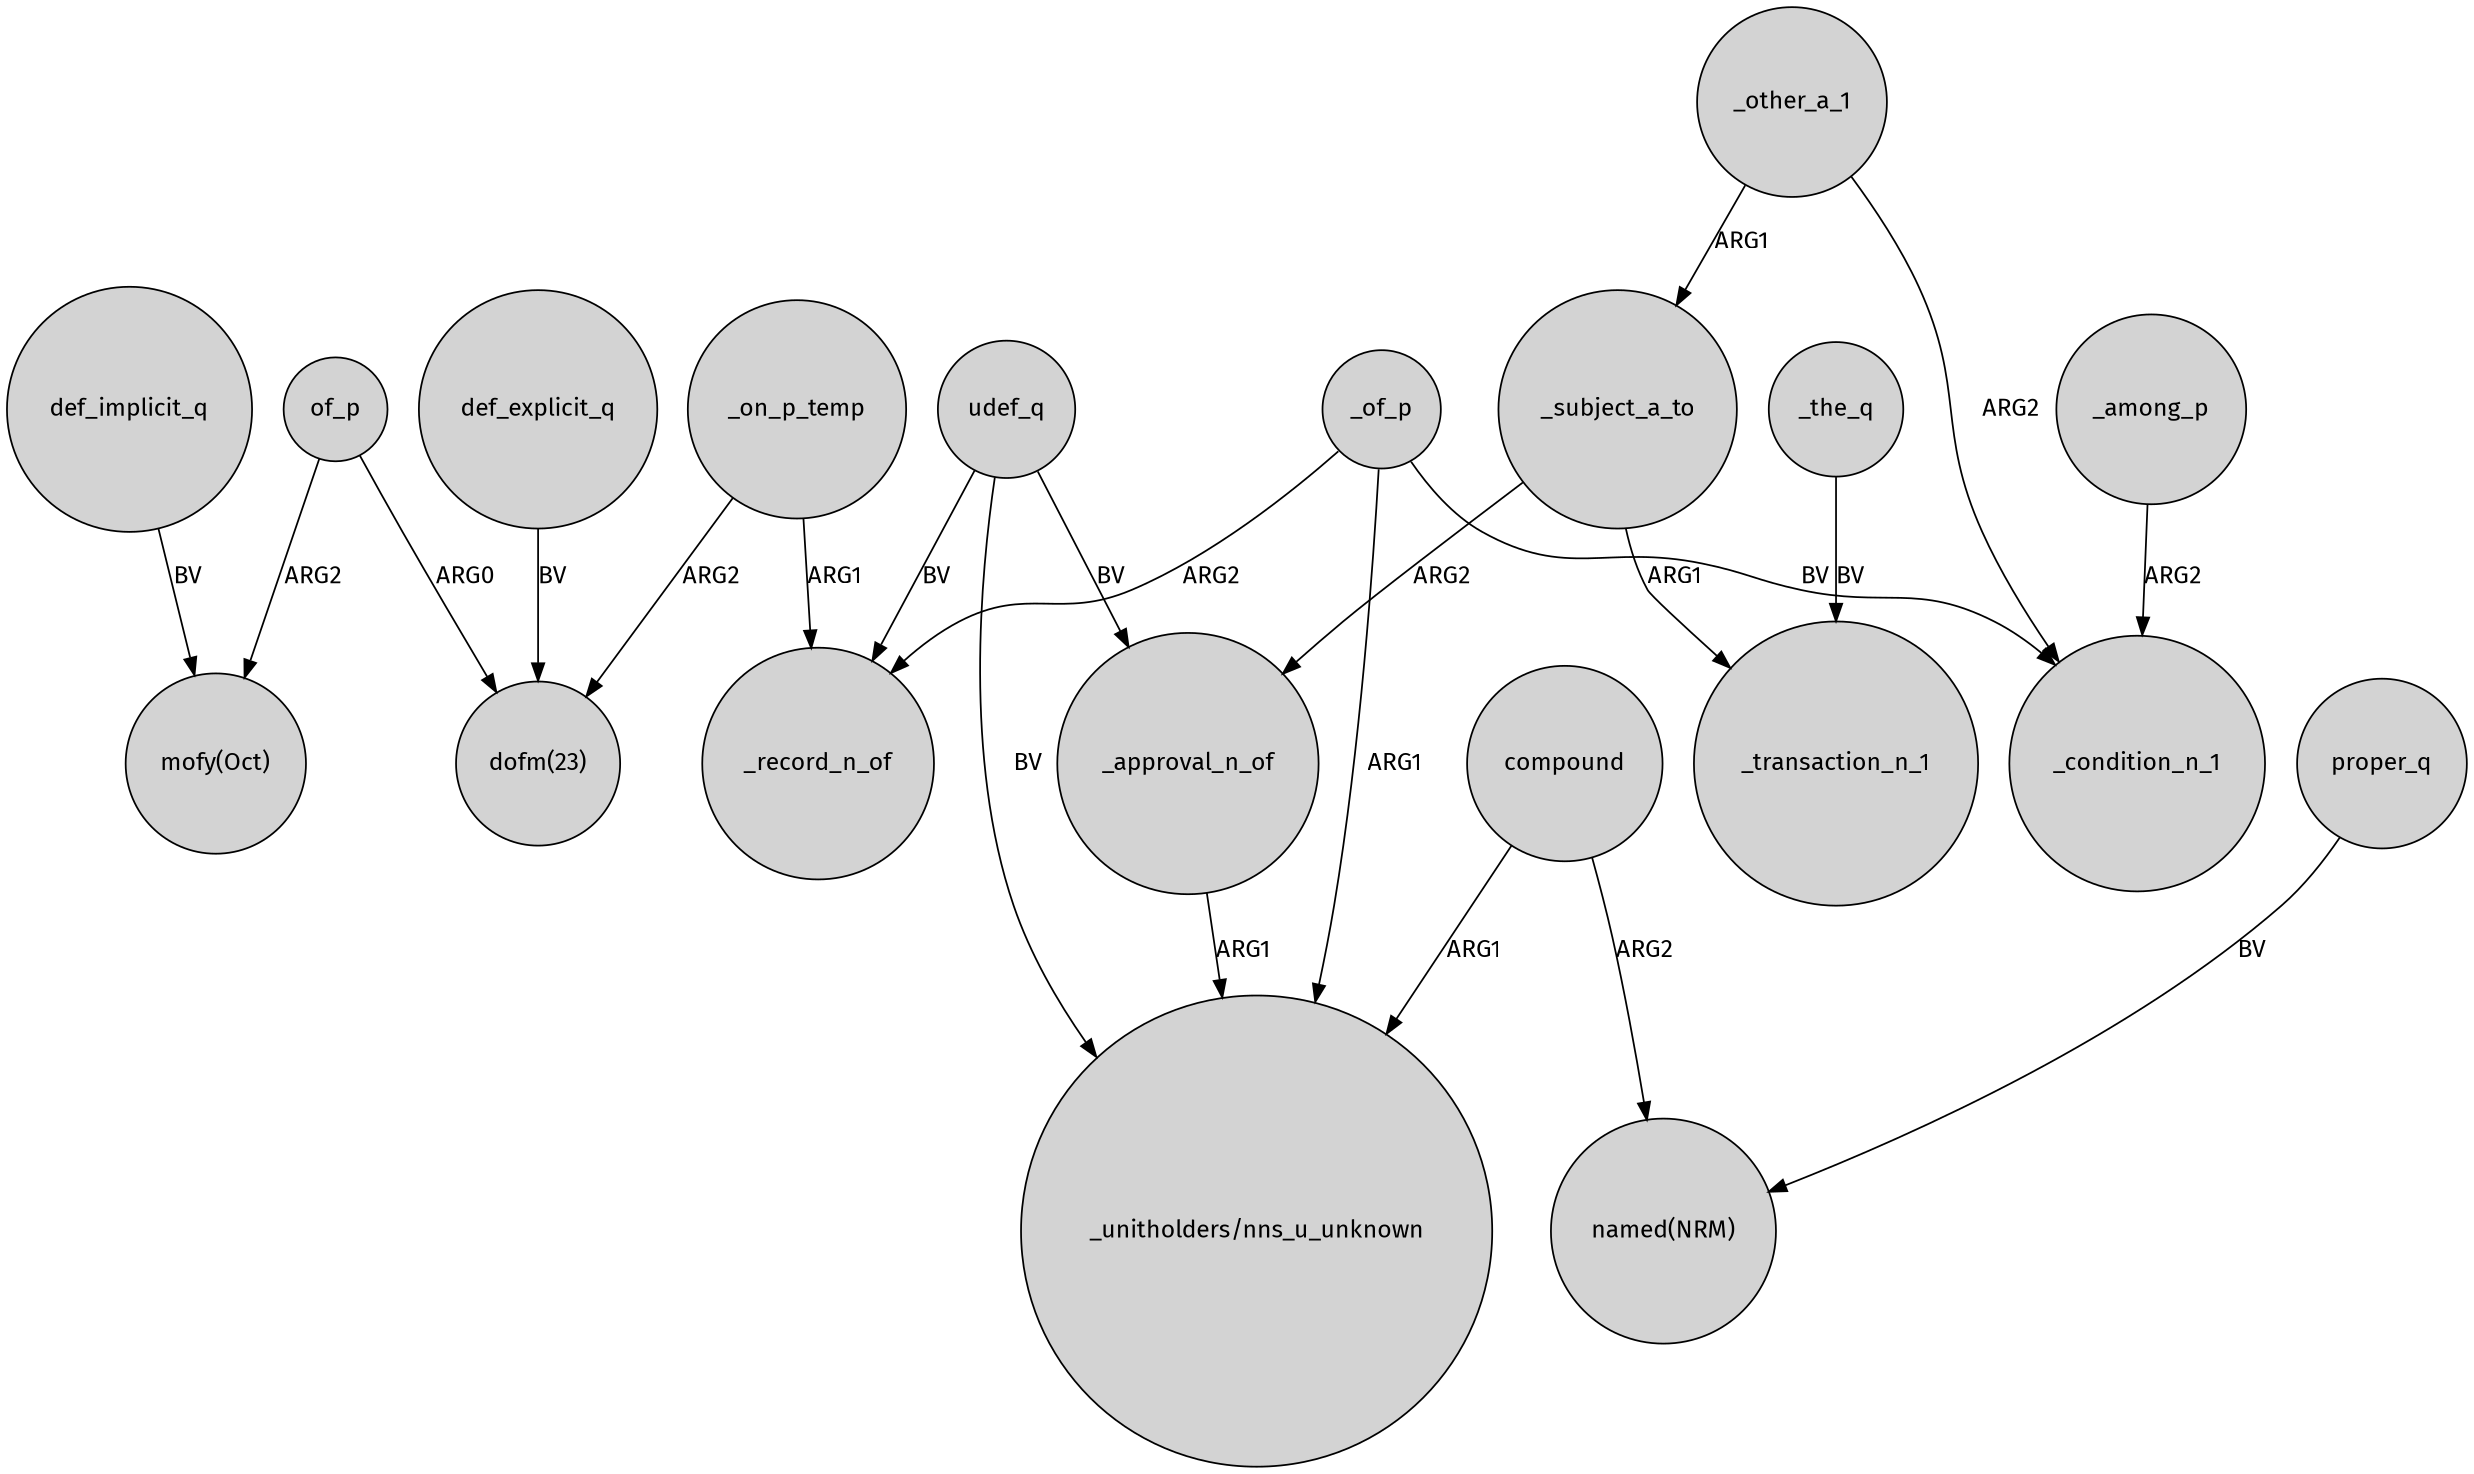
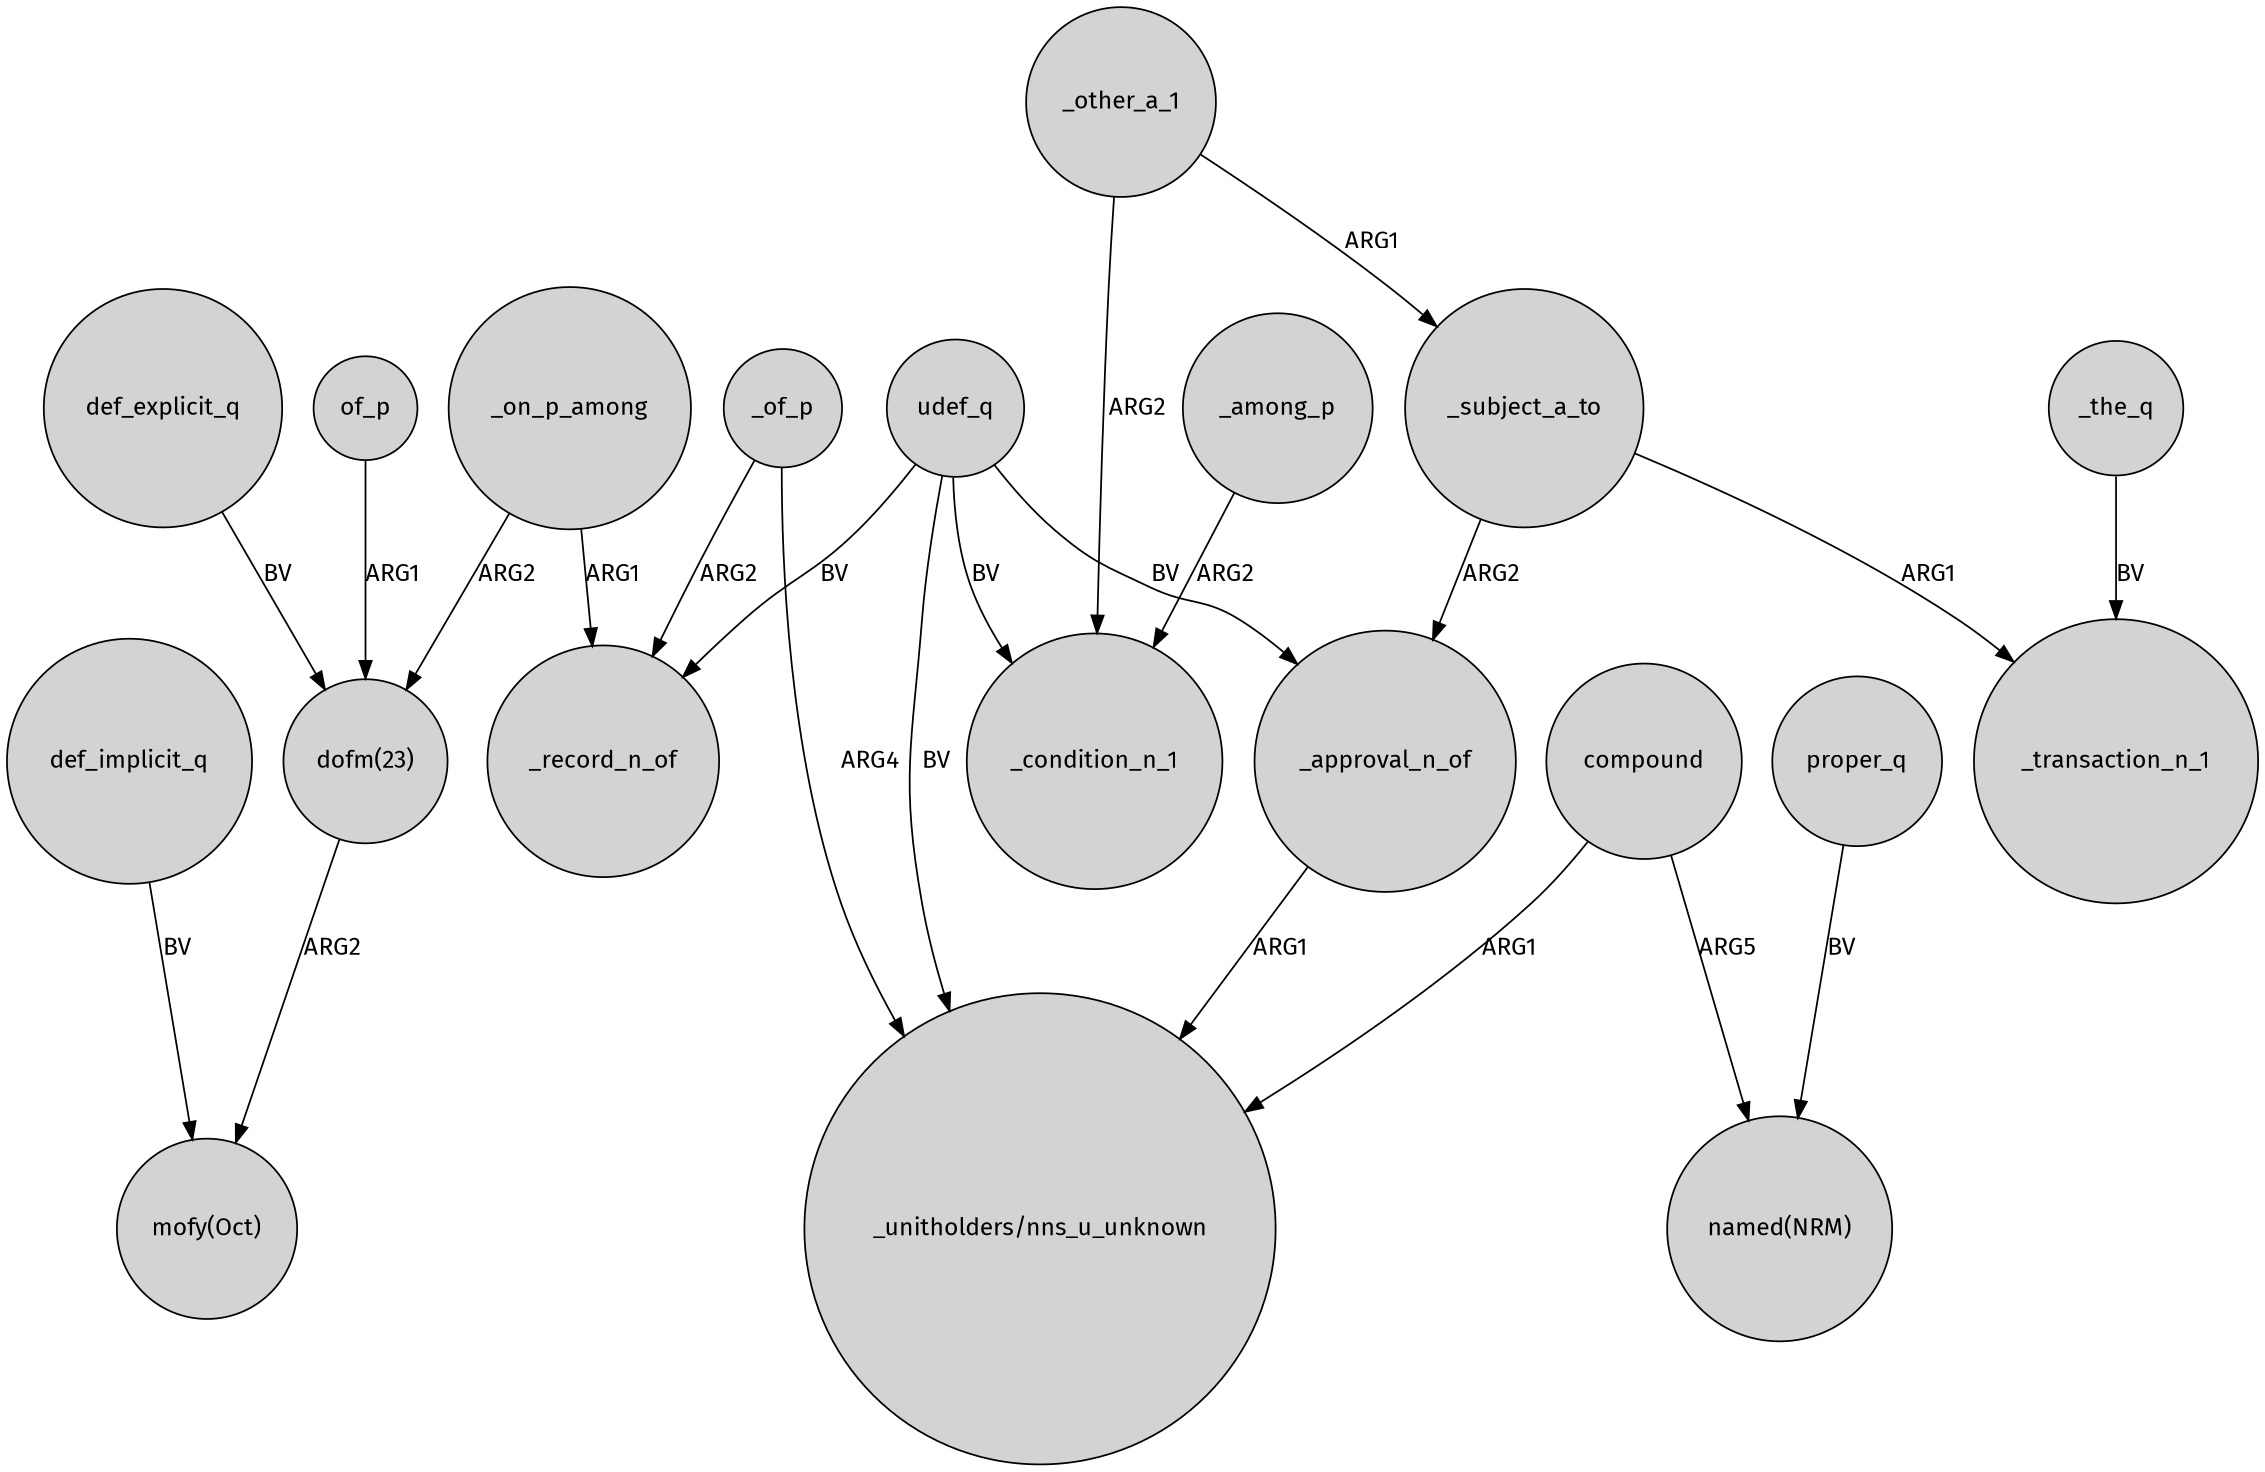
node "_on_p_temp": label "_on_p_temp" -> "_on_p_among"
edge "of_p" -> "mofy(Oct)": now "dofm(23)" -> "mofy(Oct)"
edge "_of_p" -> "_condition_n_1": now "udef_q" -> "_condition_n_1"
edge "of_p" -> "dofm(23)": label "ARG0" -> "ARG1"
edge "_of_p" -> "_unitholders/nns_u_unknown": label "ARG1" -> "ARG4"
edge "compound" -> "named(NRM)": label "ARG2" -> "ARG5"
